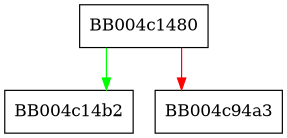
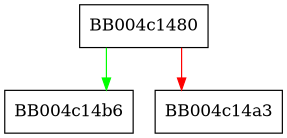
node "BB004c14b2": label "BB004c14b2" -> "BB004c14b6"
node "BB004c94a3": label "BB004c94a3" -> "BB004c14a3"
